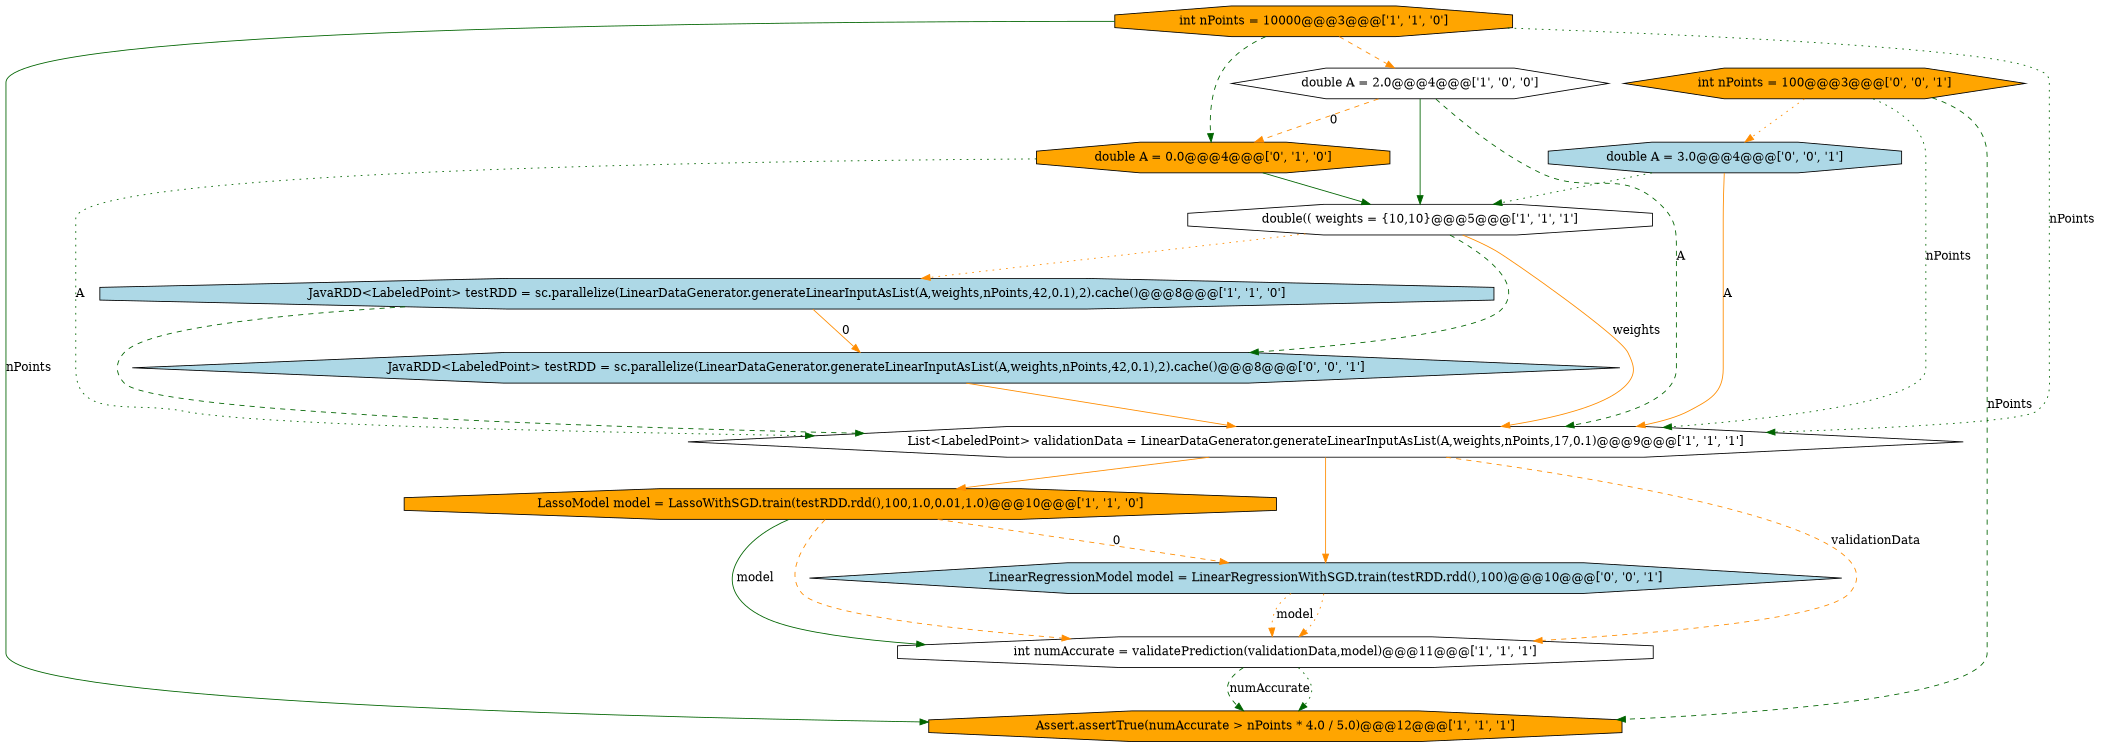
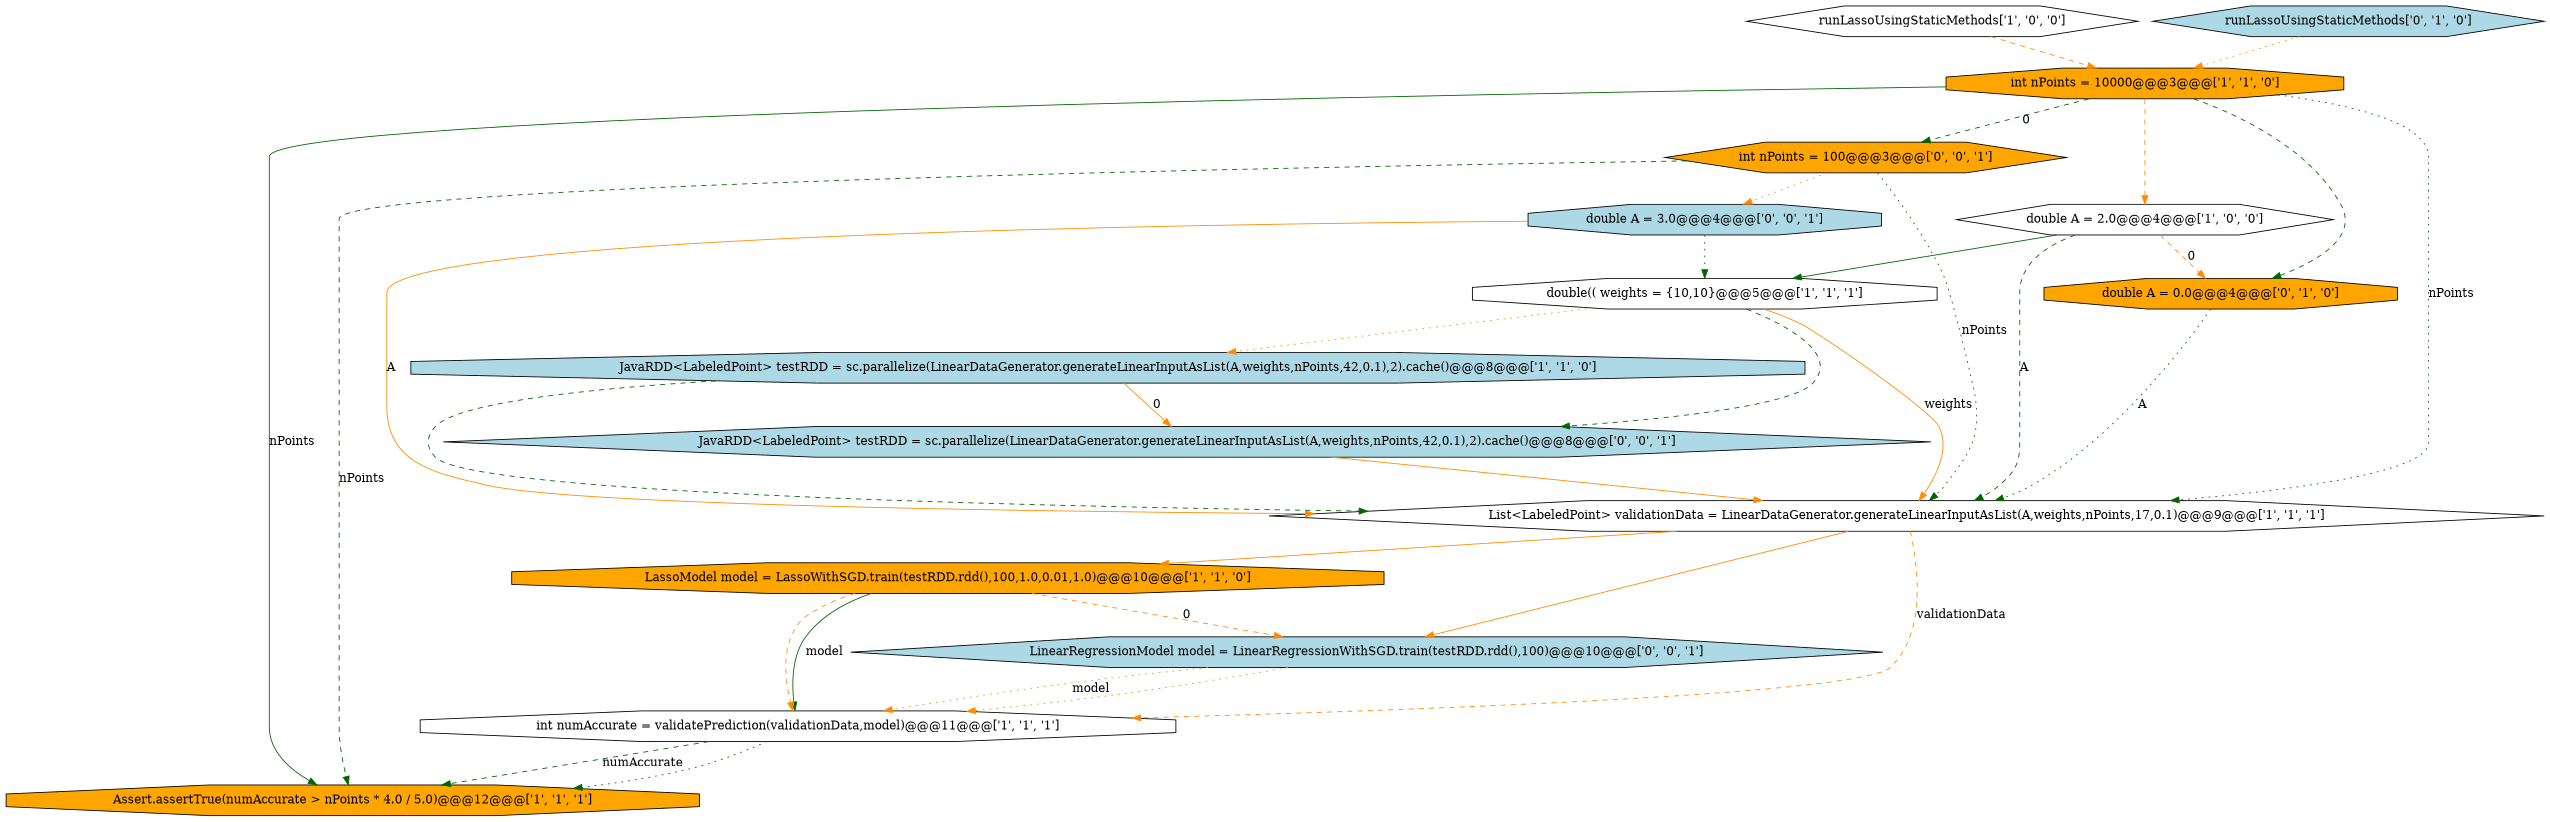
node "runLassoUsingStaticMethods['1', '0', '0']": added
node "runLassoUsingStaticMethods['0', '1', '0']": added
edge "int nPoints = 10000@@@3@@@['1', '1', '0']" -> "int nPoints = 100@@@3@@@['0', '0', '1']": added, label "0"
edge "double A = 0.0@@@4@@@['0', '1', '0']" -> "double(( weights = {10,10}@@@5@@@['1', '1', '1']": removed
